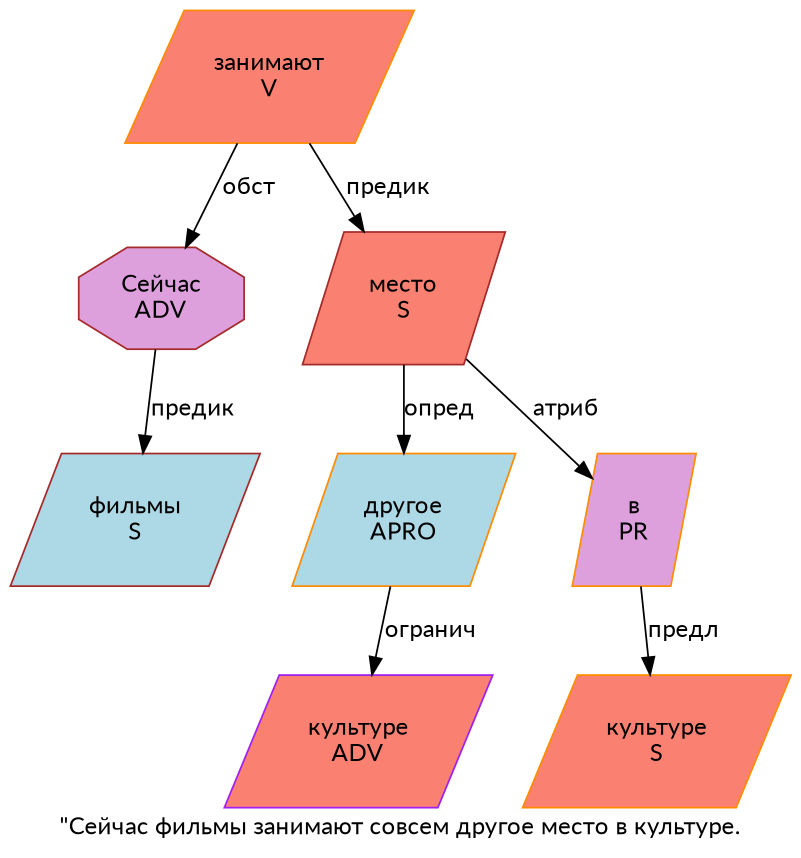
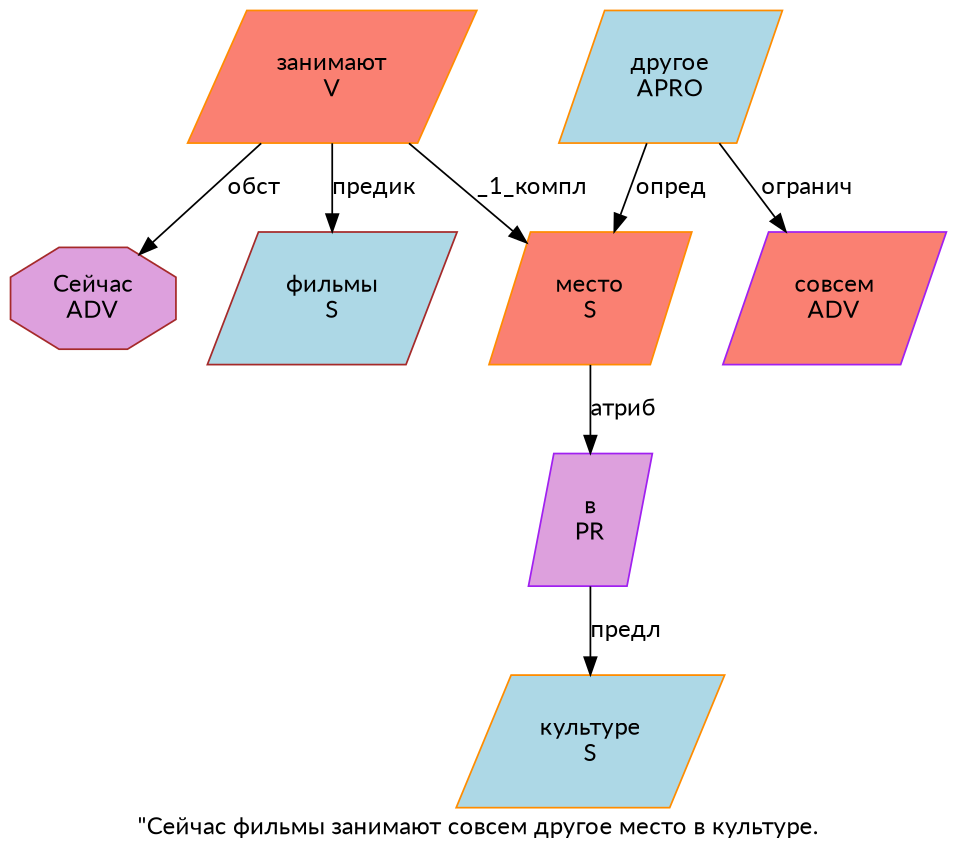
edge "занимают V" -> "место S": label "предик" -> "_1_компл"
node "место S": color brown -> darkorange
edge "Сейчас ADV" -> "фильмы S": now "занимают V" -> "фильмы S"
edge "место S" -> "другое APRO": reversed
node "в PR": color darkorange -> purple
node "культуре ADV": label "культуре ADV" -> "совсем ADV"
node "культуре S": fillcolor salmon -> lightblue
